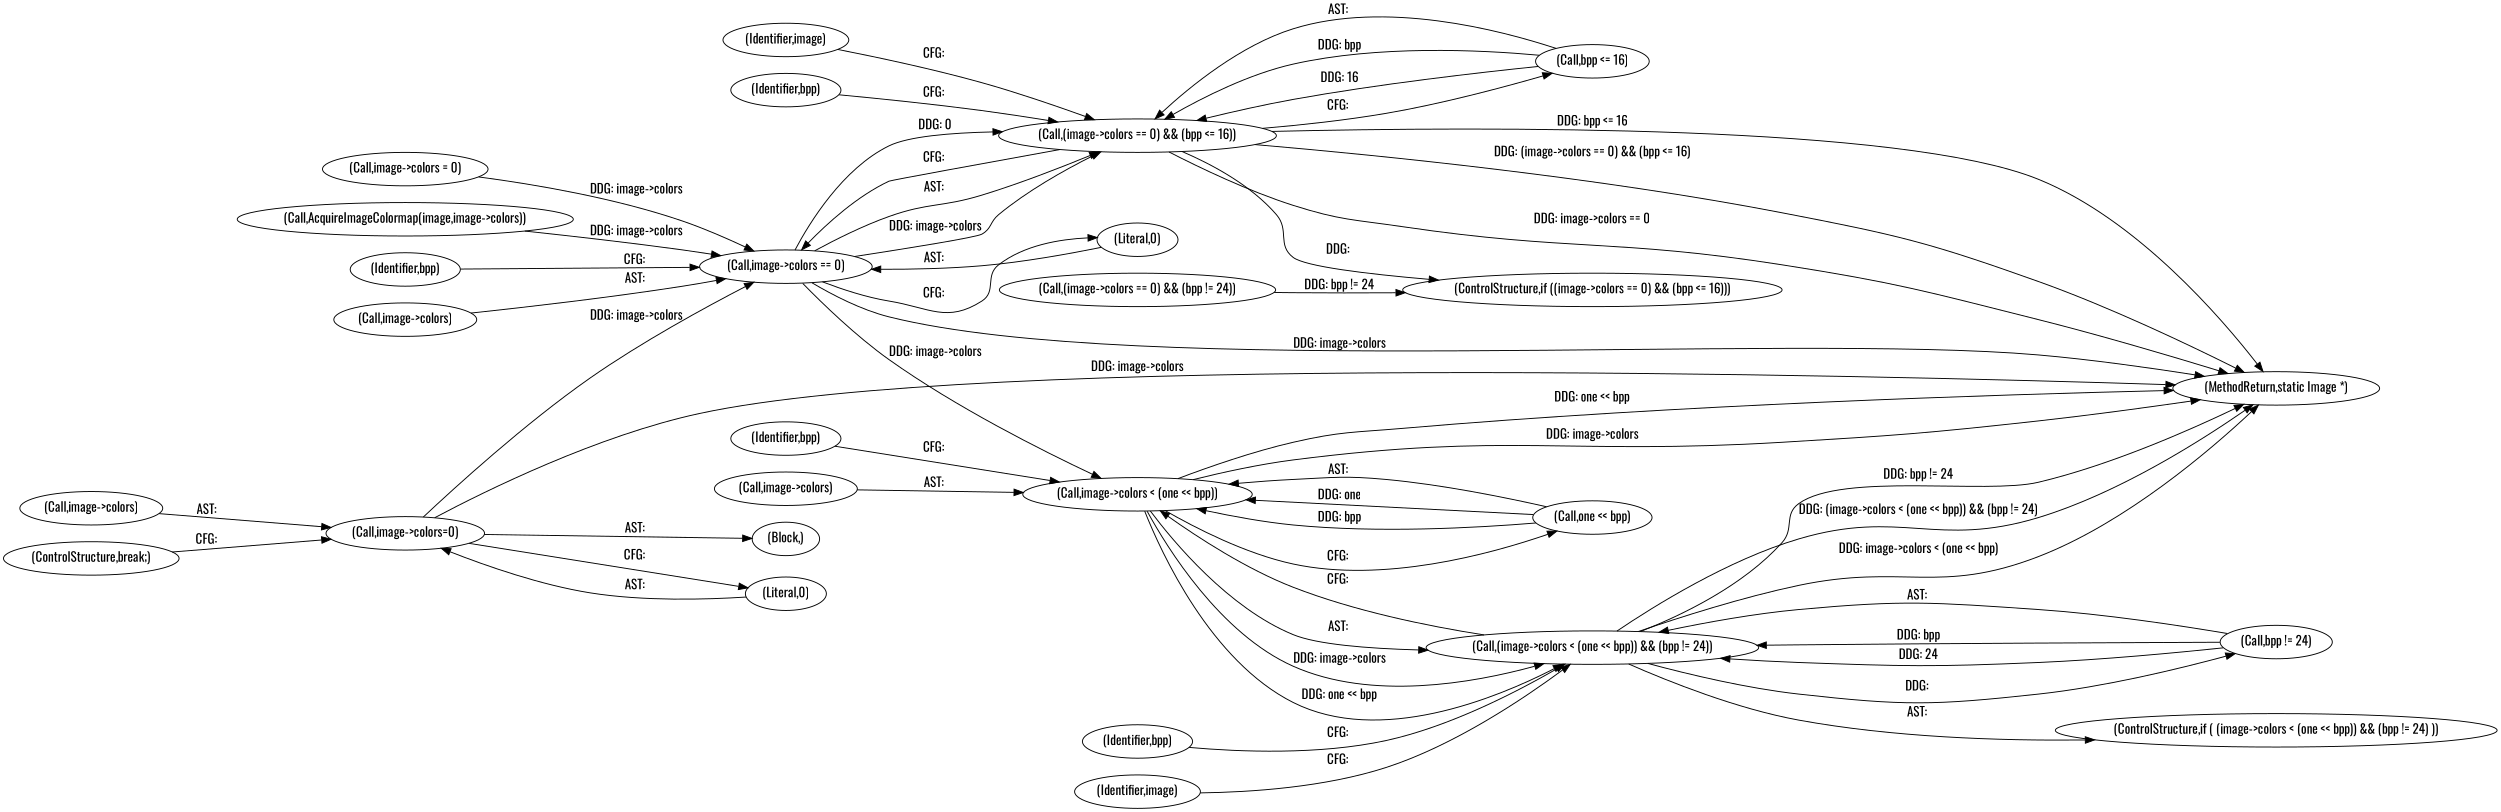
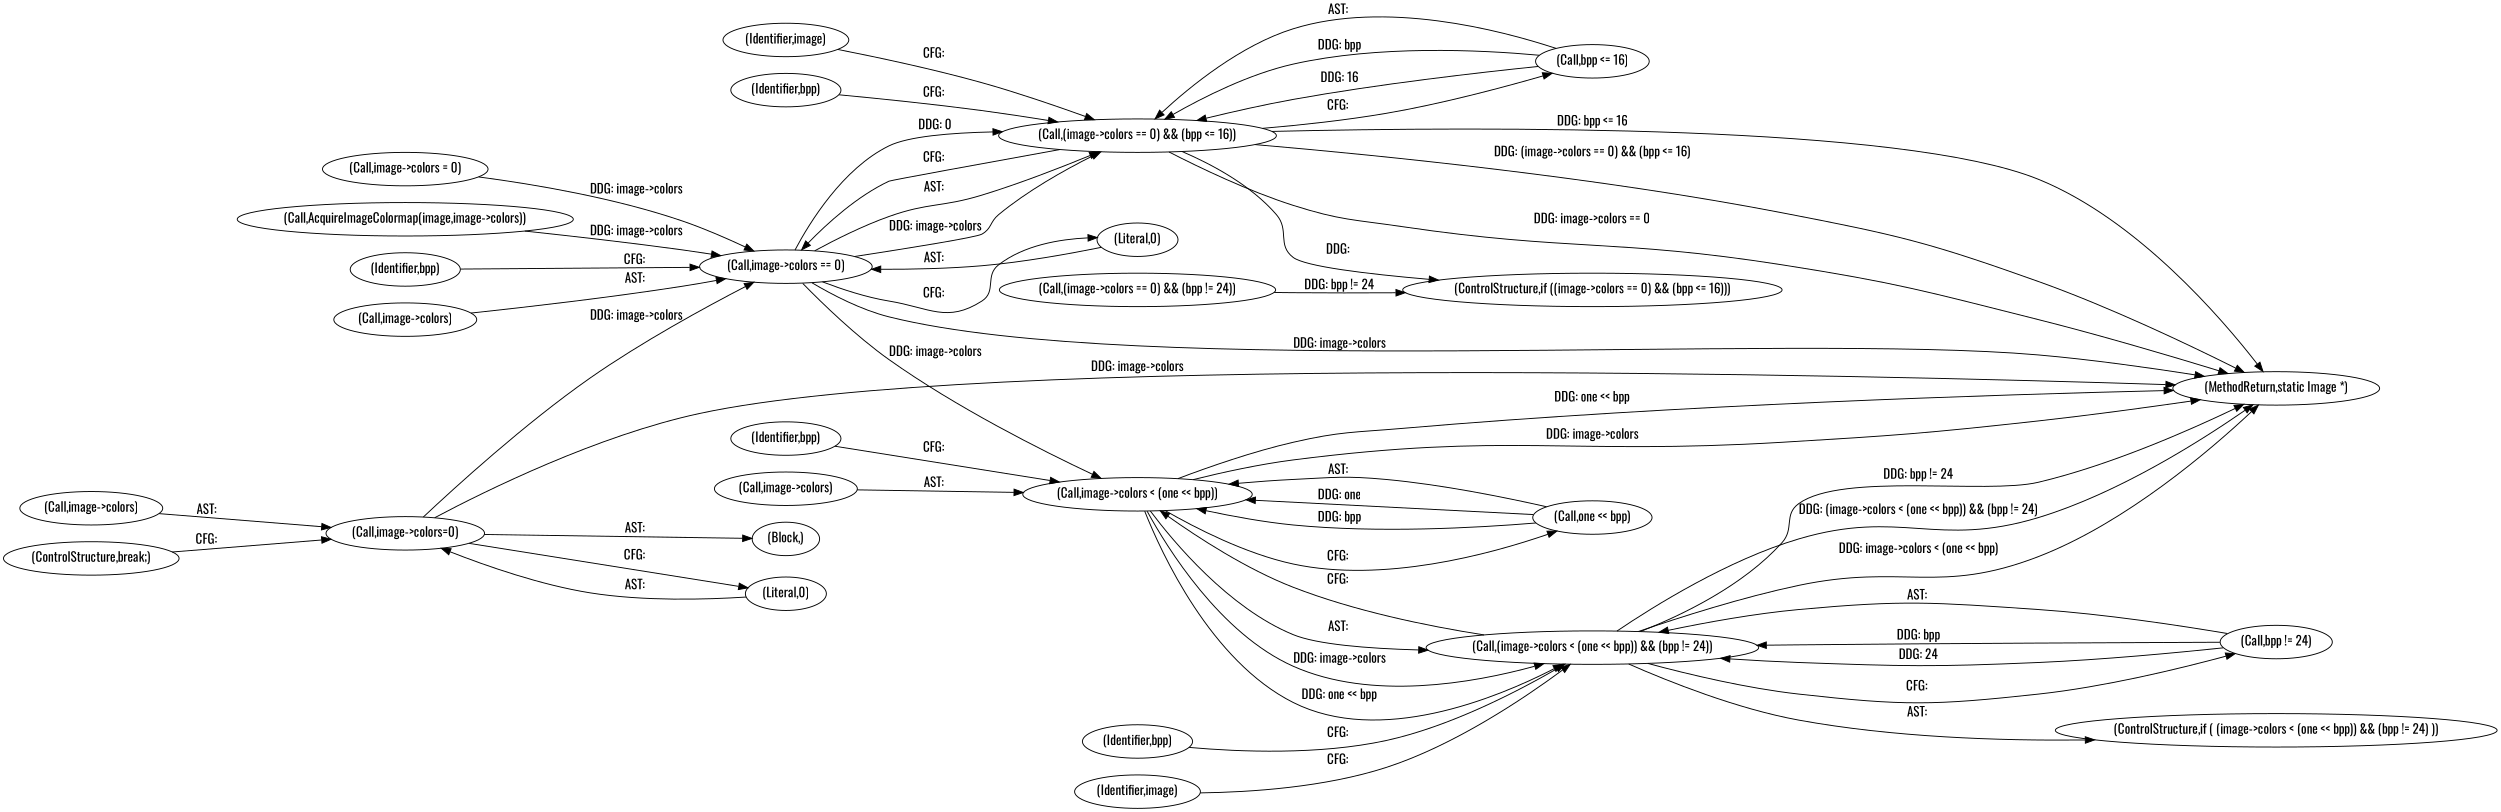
edge "(Call,(image->colors < (one << bpp)) && (bpp != 24))" -> "(Call,bpp != 24)": label "DDG: " -> "CFG: "
